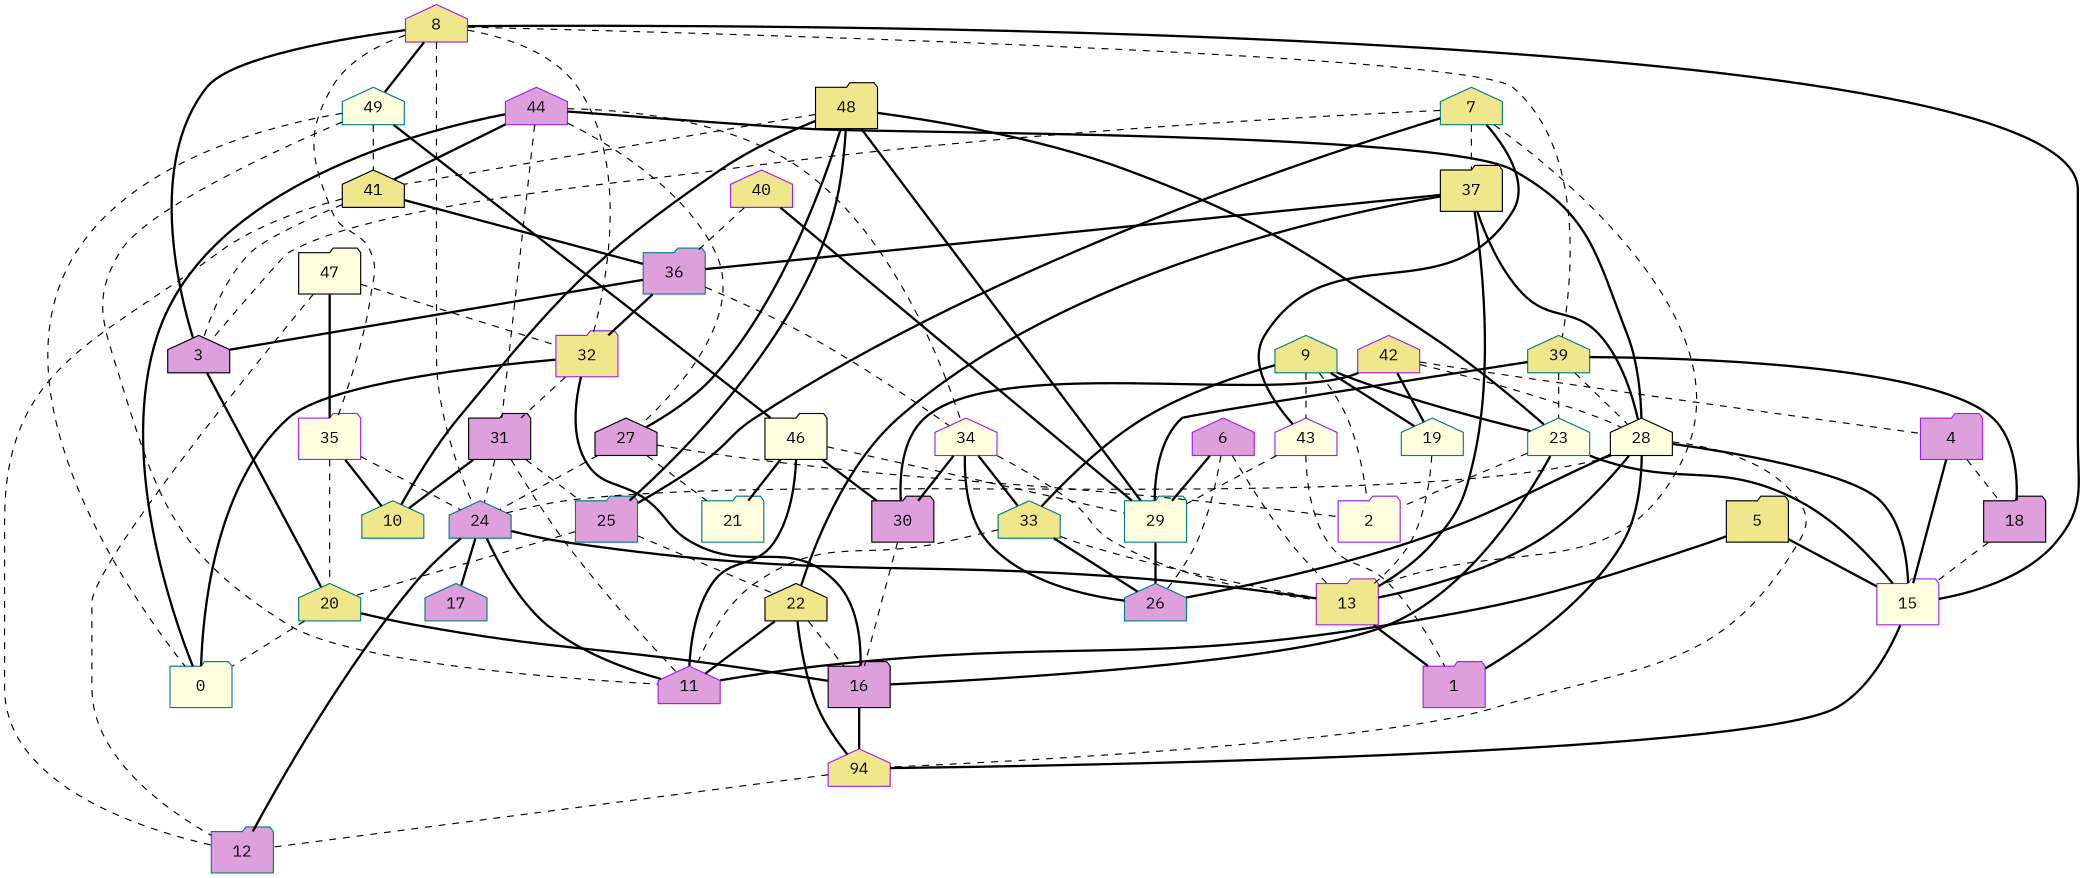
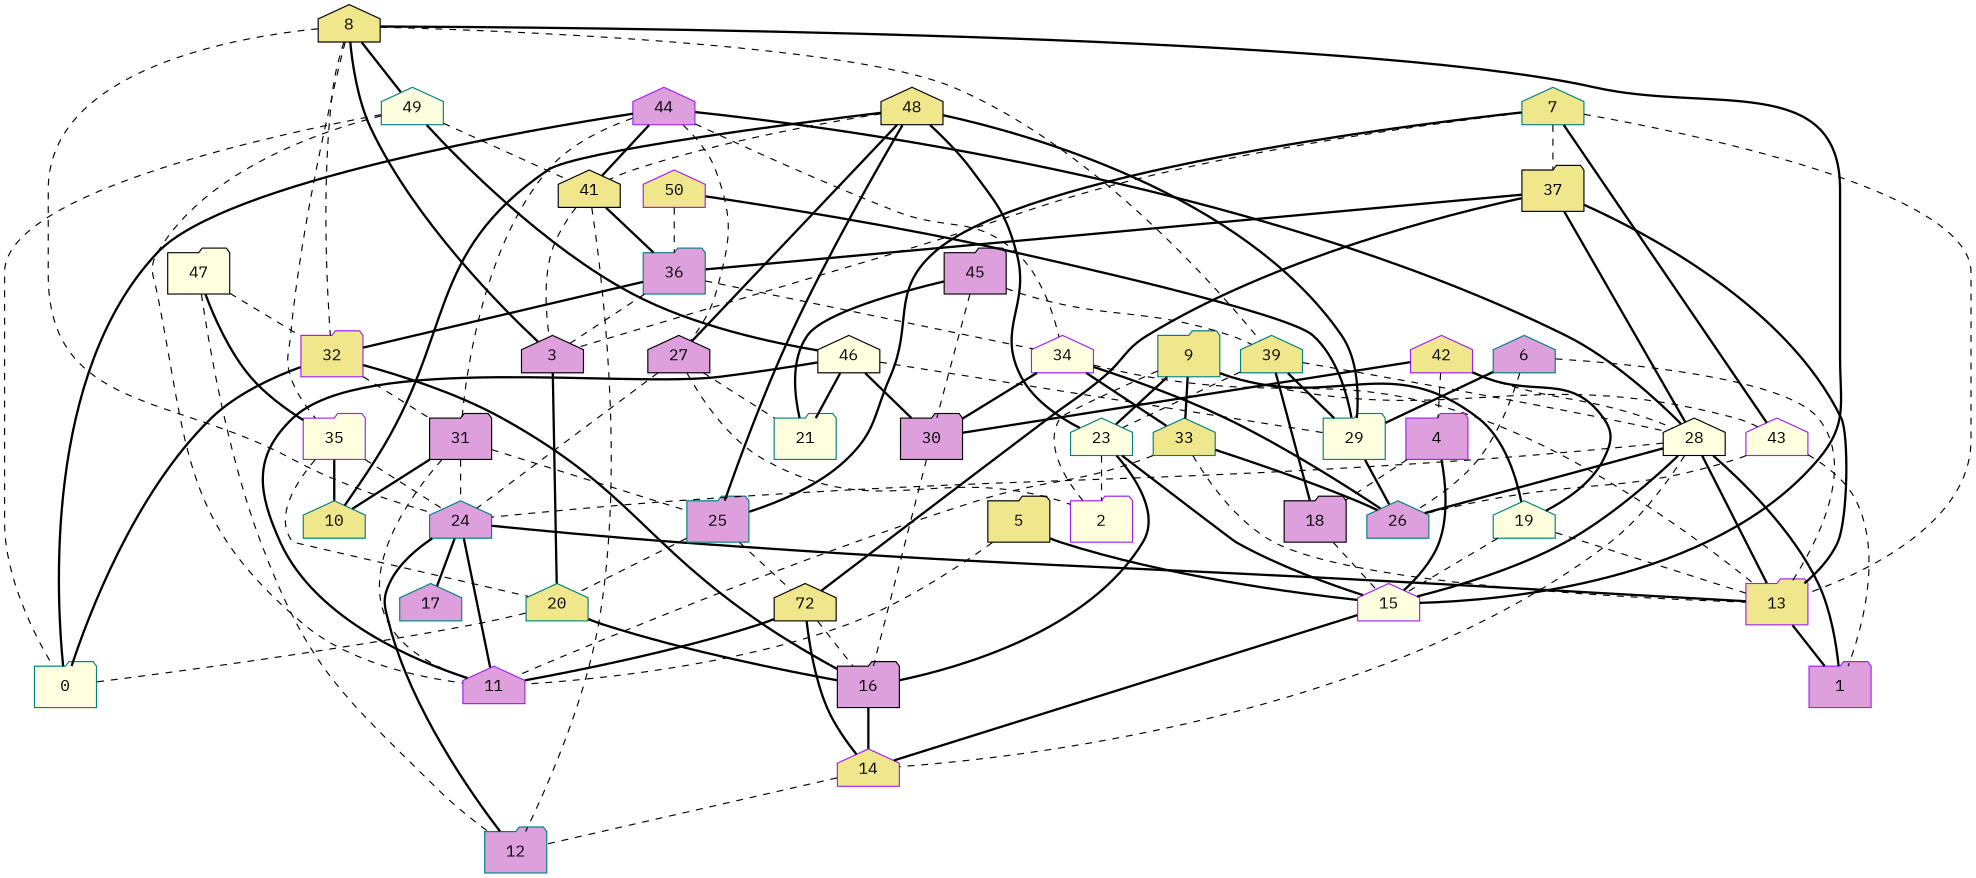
node "8": color purple -> black
node "48": shape folder -> house
node "40": label "40" -> "50"
node "45": added
edge "36" -- "3": style bold -> dashed
node "9": shape house -> folder
node "46": shape folder -> house
node "6": color purple -> teal
edge "43" -- "29": now "43" -- "26"
edge "19" -- "15": added
node "22": label "22" -> "72"
node "15": shape folder -> house
edge "5" -- "11": style bold -> dashed
node "94": label "94" -> "14"
